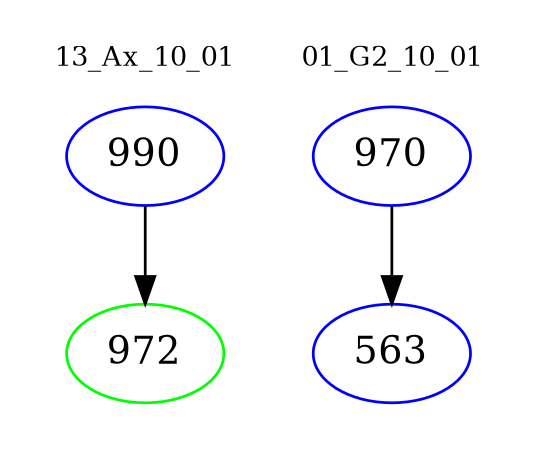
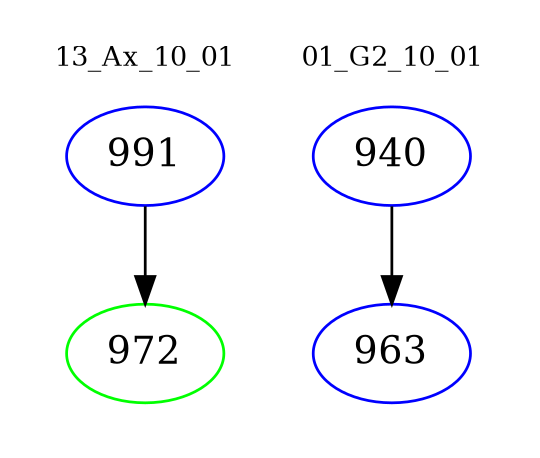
node "990": label "990" -> "991"
node "970": label "970" -> "940"
node "563": label "563" -> "963"
